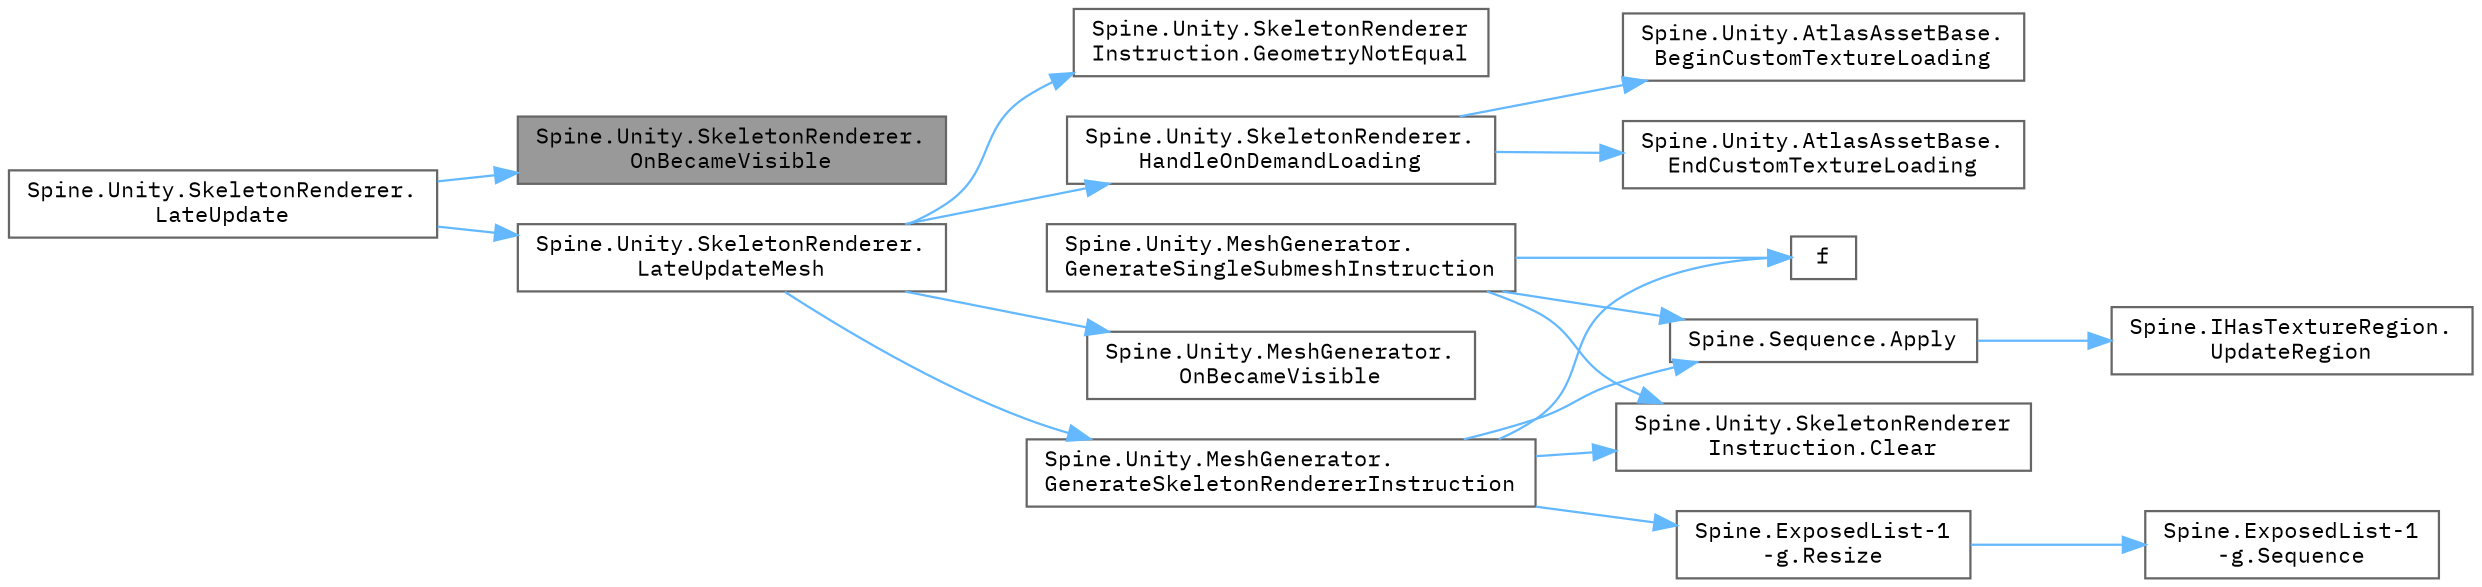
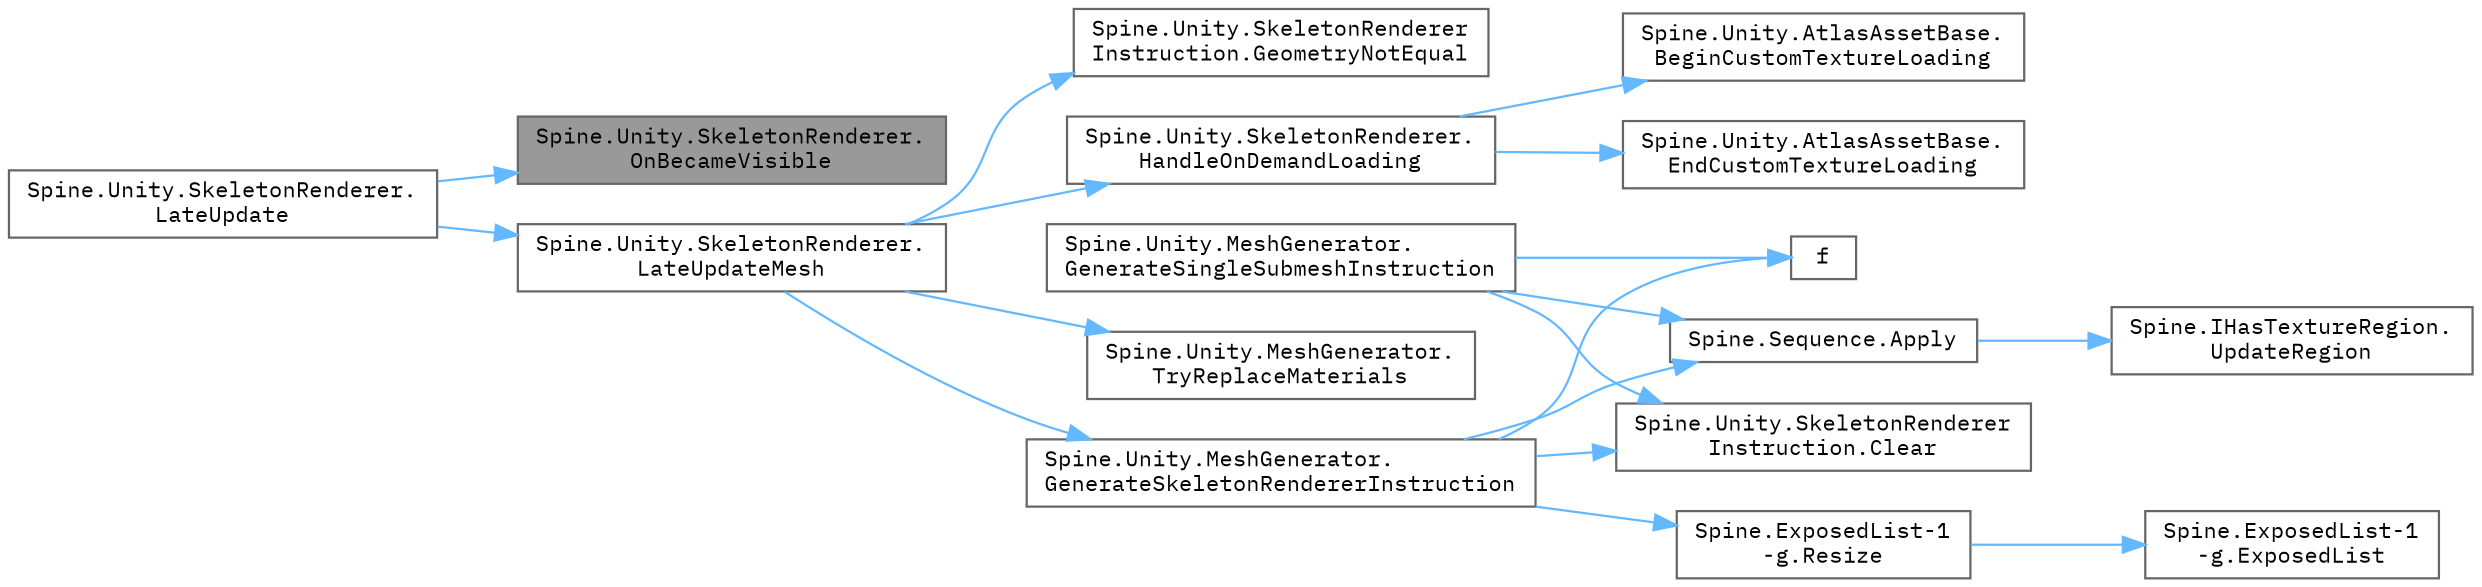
node "Spine.Unity.MeshGenerator. OnBecameVisible": label "Spine.Unity.MeshGenerator. OnBecameVisible" -> "Spine.Unity.MeshGenerator. TryReplaceMaterials"
node "Spine.ExposedList-1 -g.Sequence": label "Spine.ExposedList-1 -g.Sequence" -> "Spine.ExposedList-1 -g.ExposedList"
